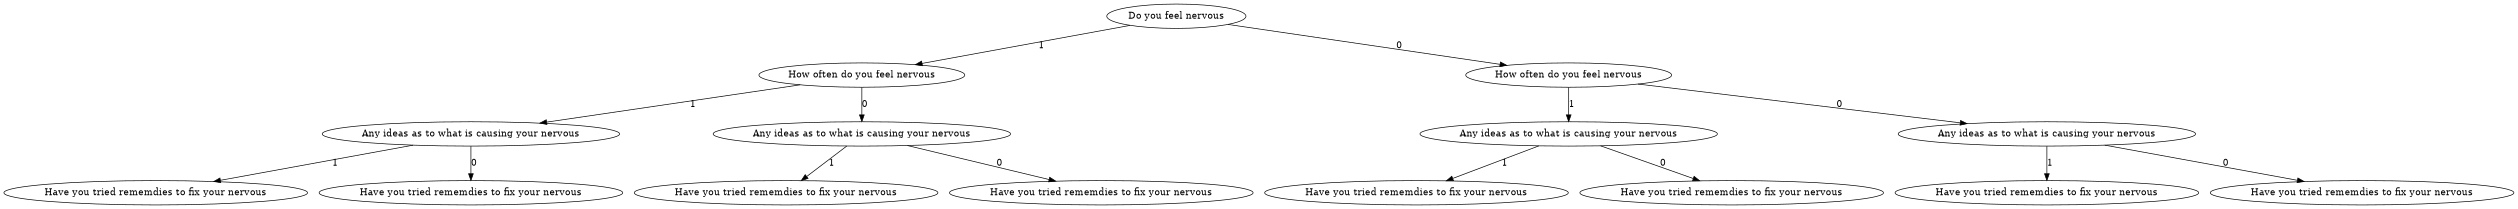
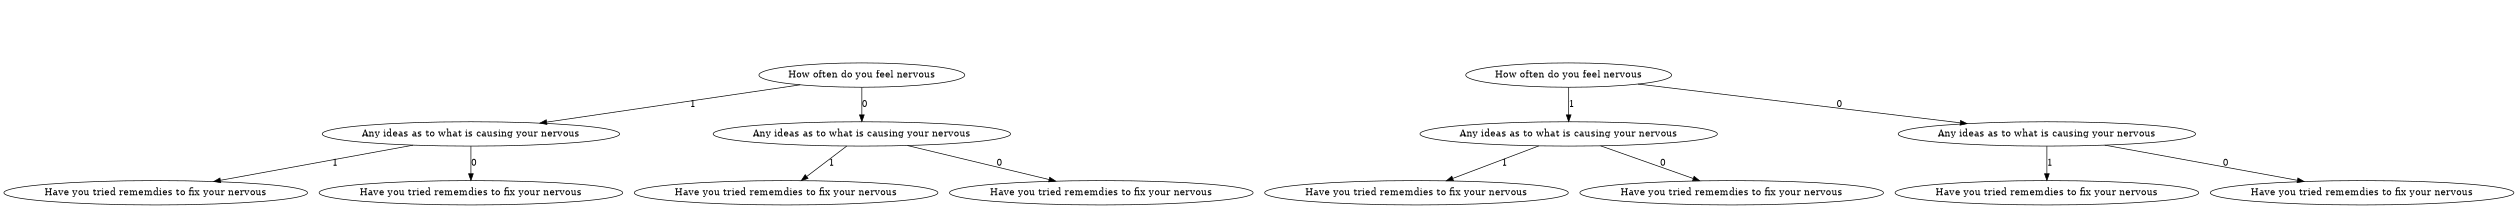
node "Do you feel nervous": removed
